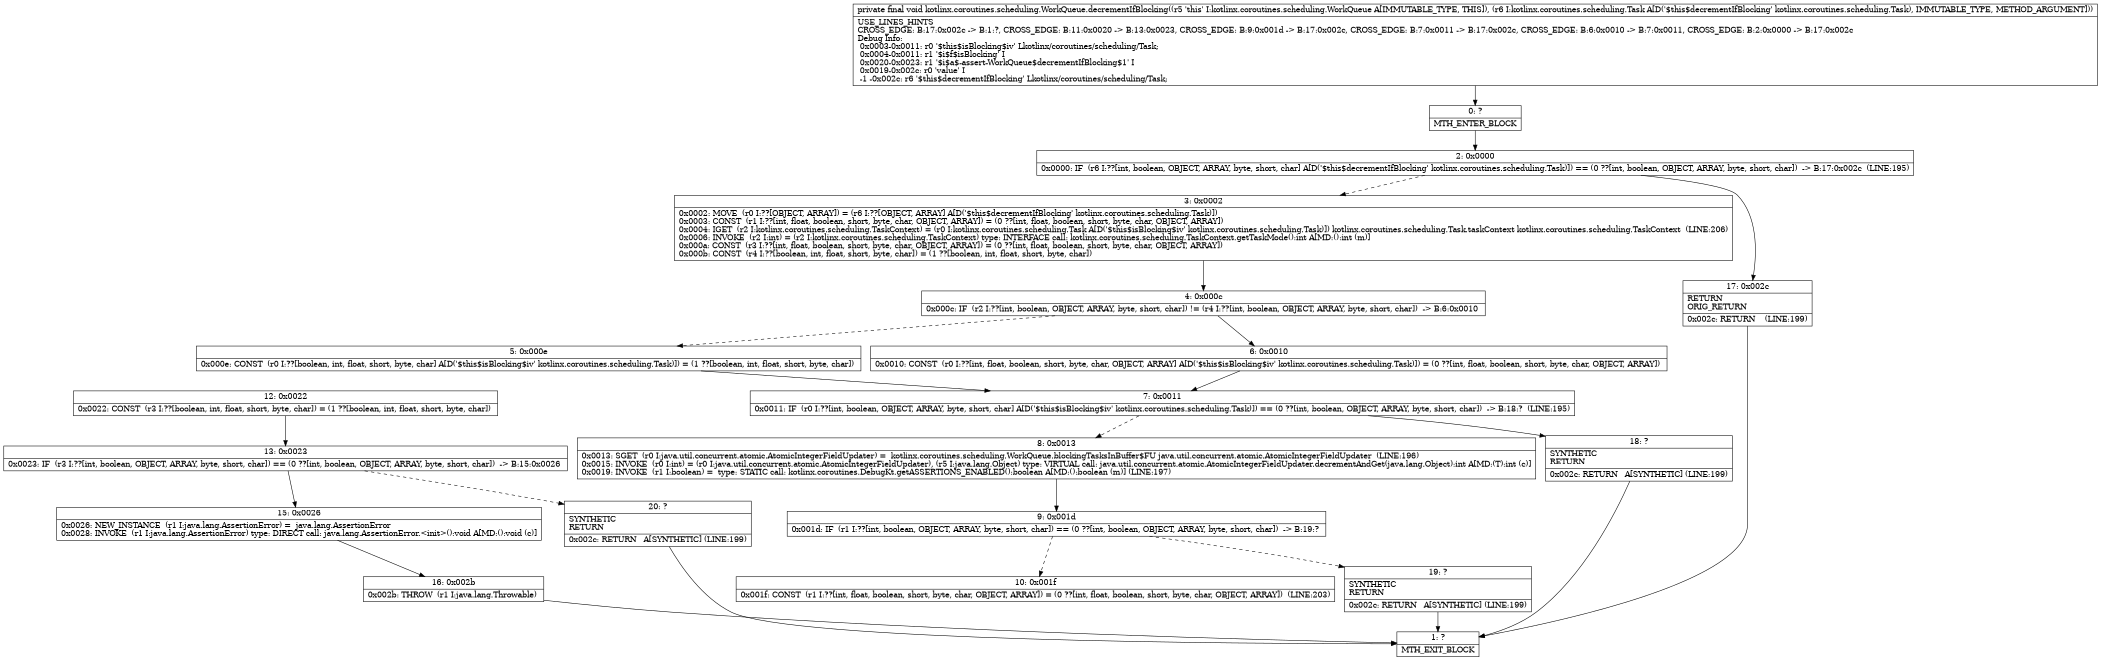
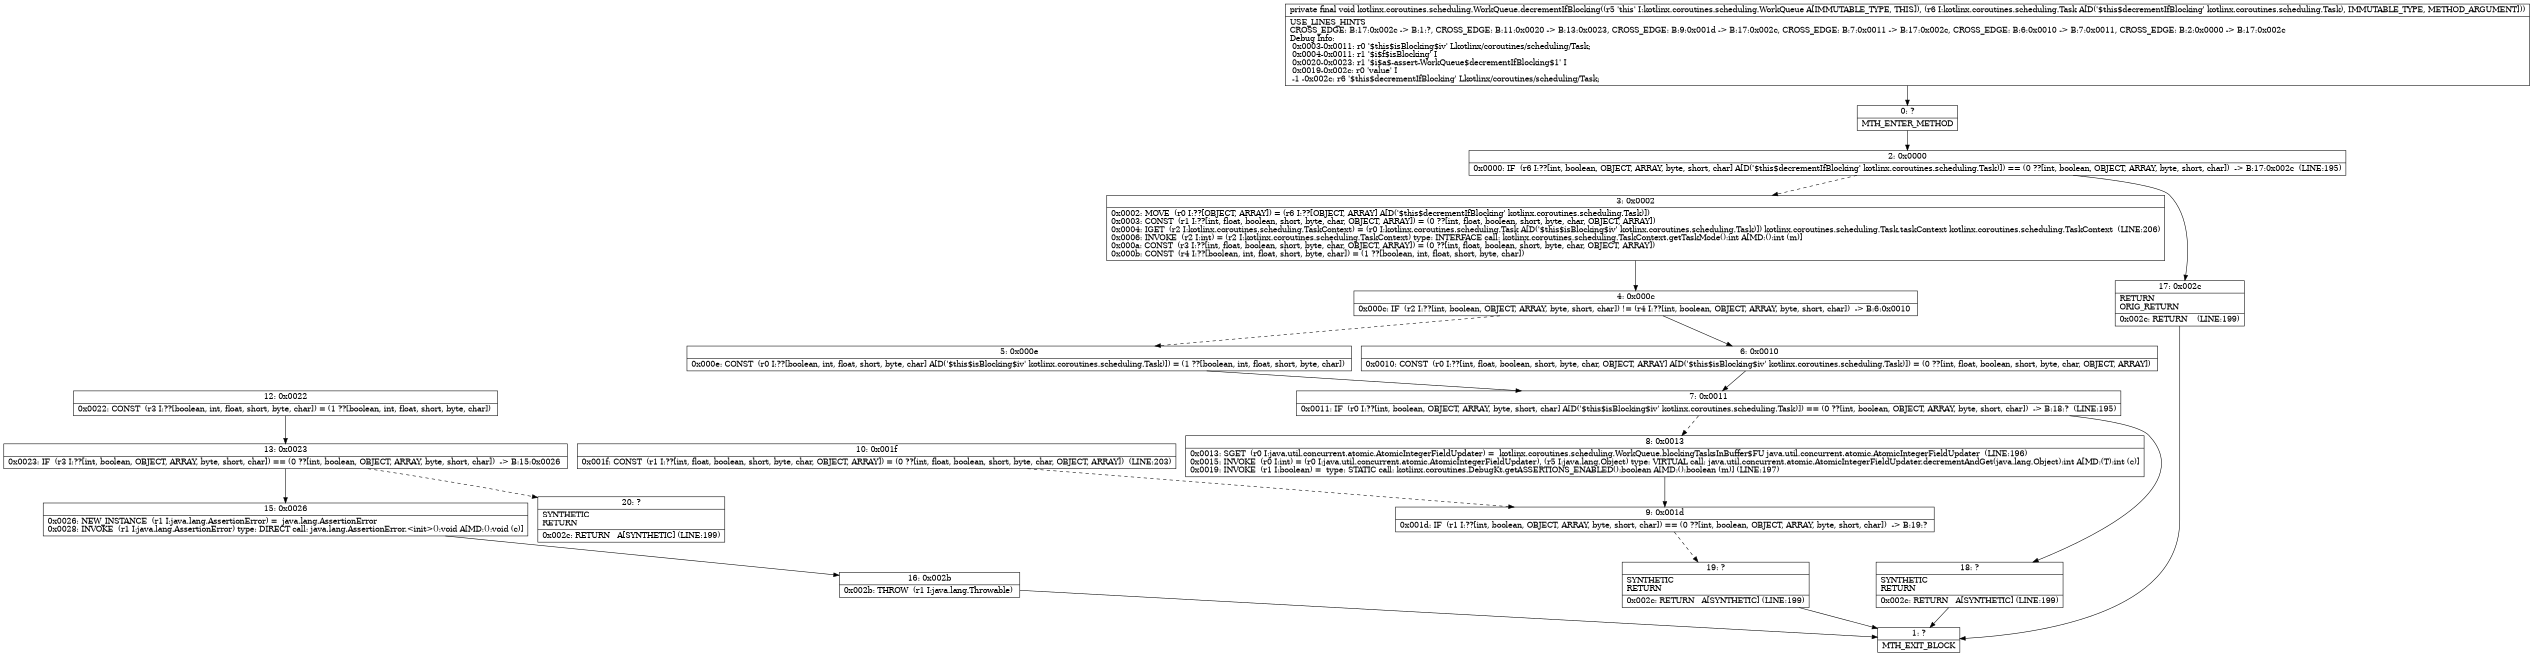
node "0: ?": text "MTH_ENTER_BLOCK" -> "MTH_ENTER_METHOD"
edge "9: 0x001d" -> "10: 0x001f": reversed
edge "20: ?" -> "1: ?": removed
